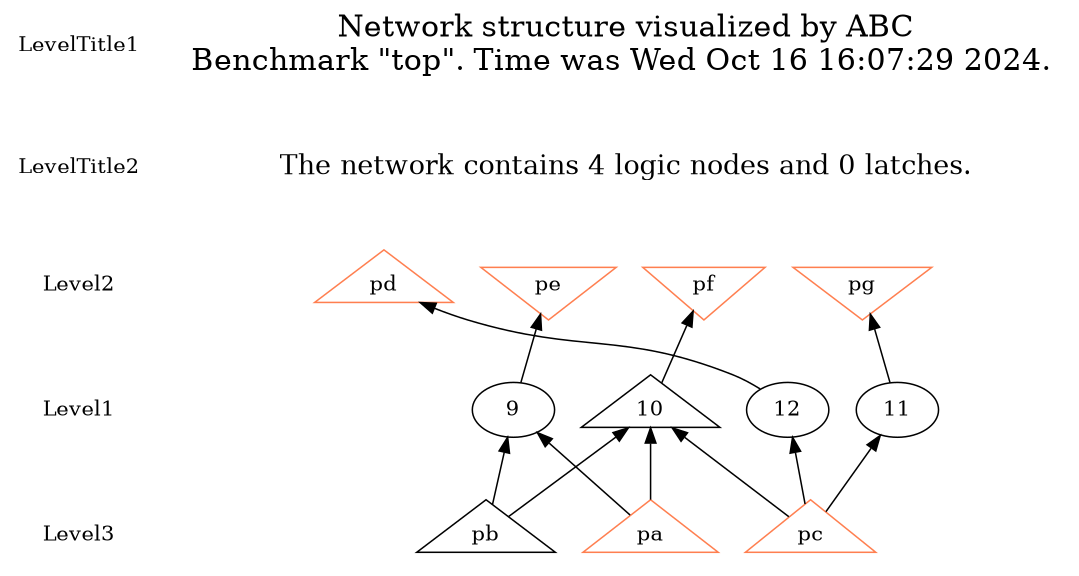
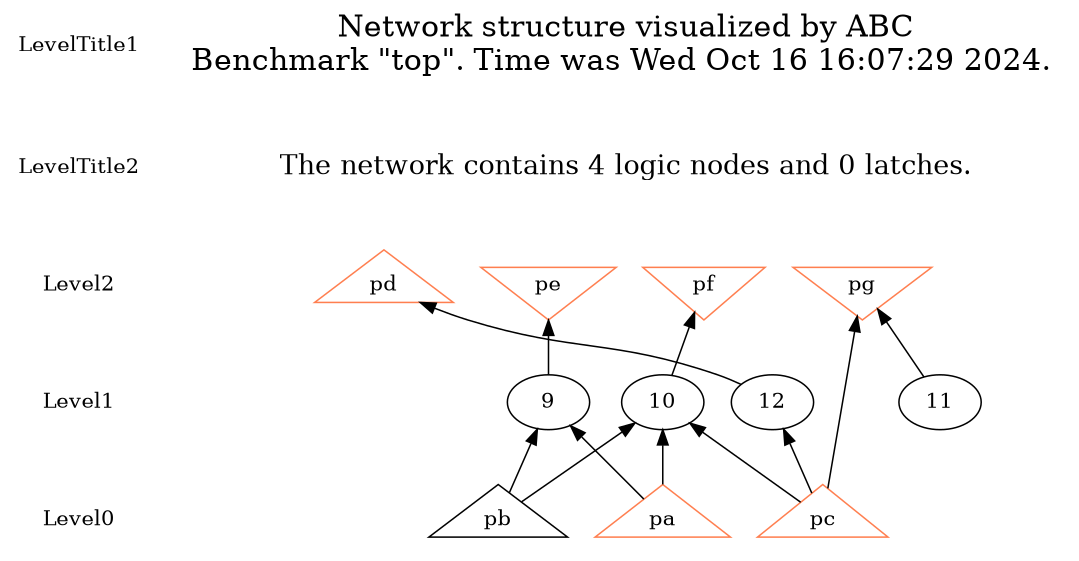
node "10": shape triangle -> ellipse
edge "pc" -> "11": now "pc" -> "pg"
node "Level3": label "Level3" -> "Level0"
